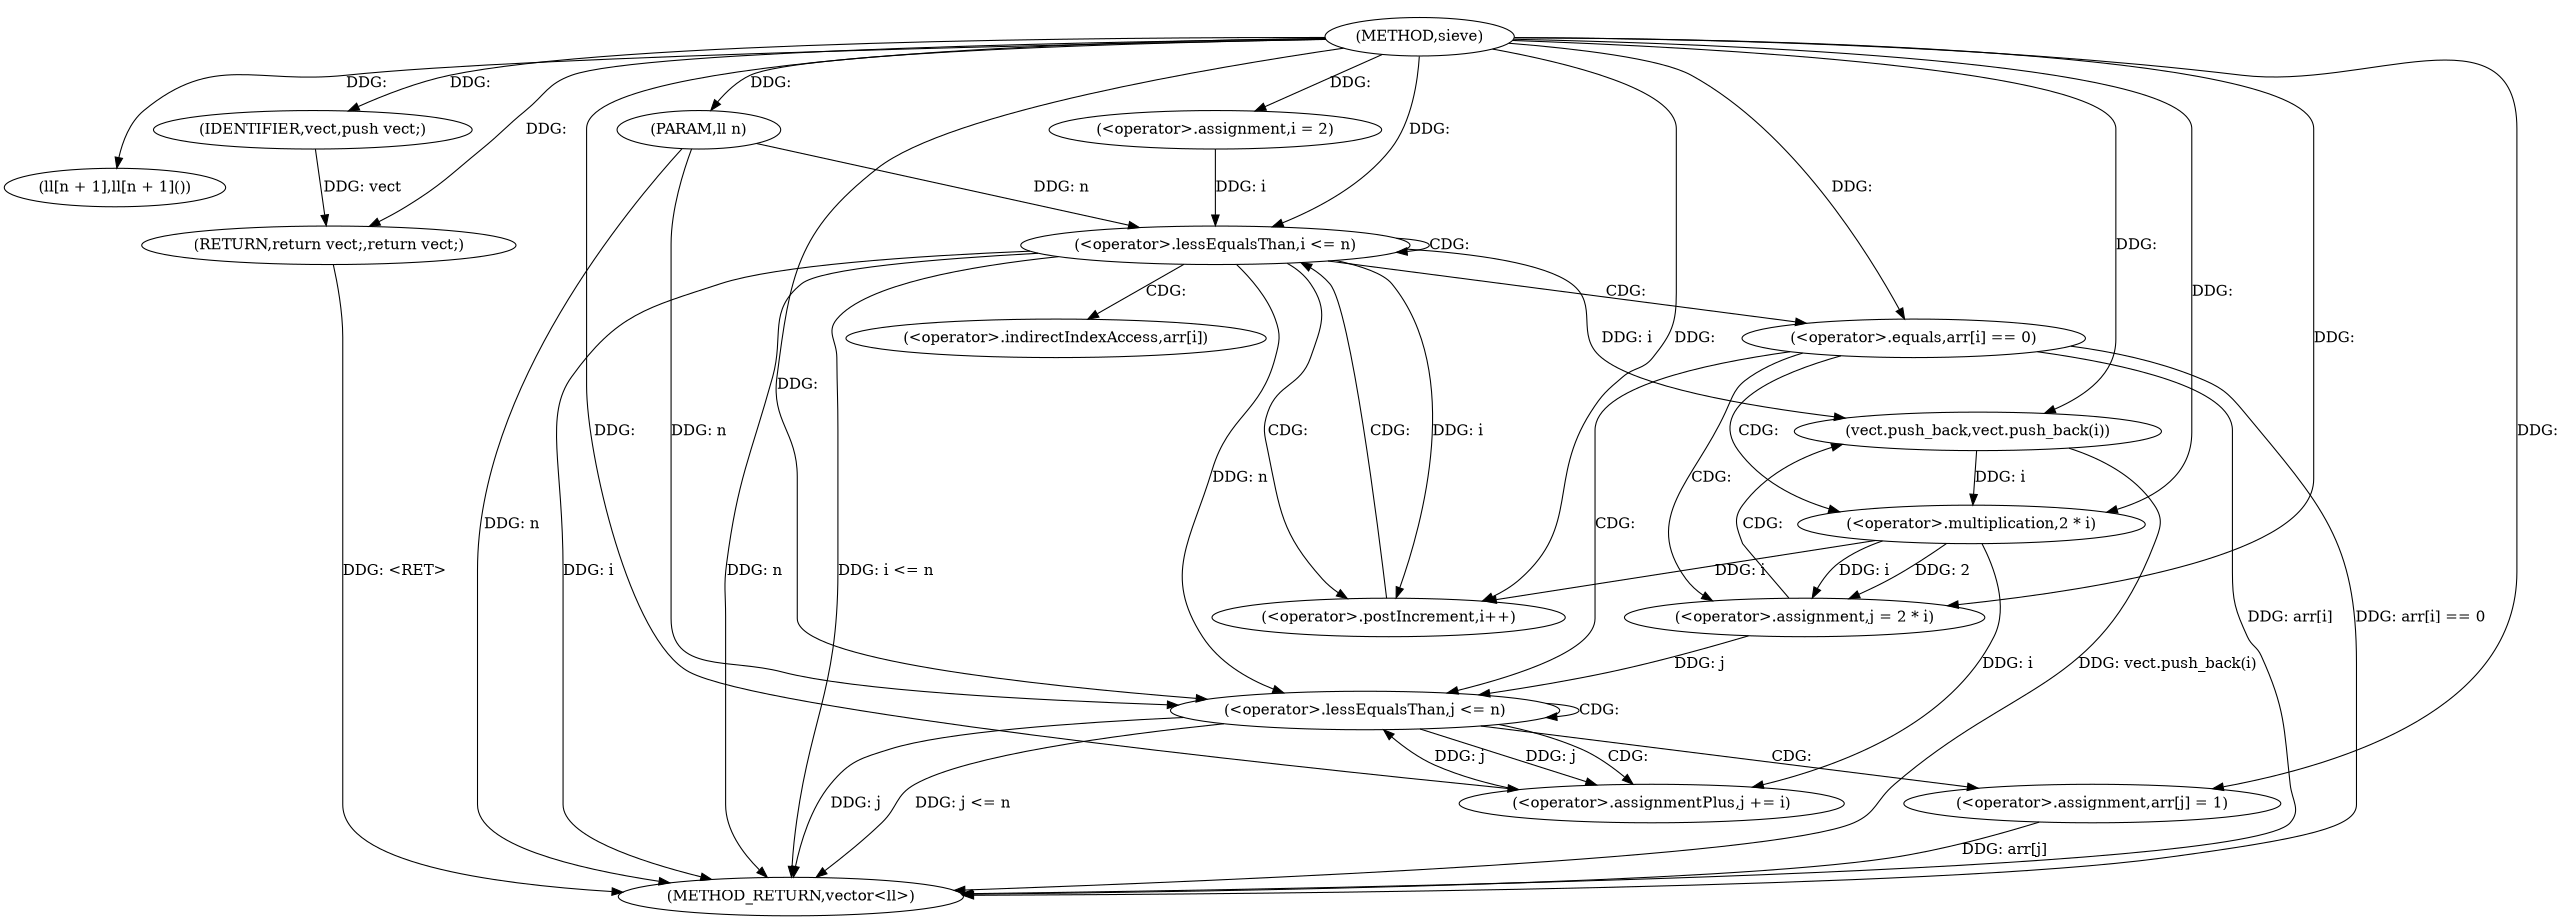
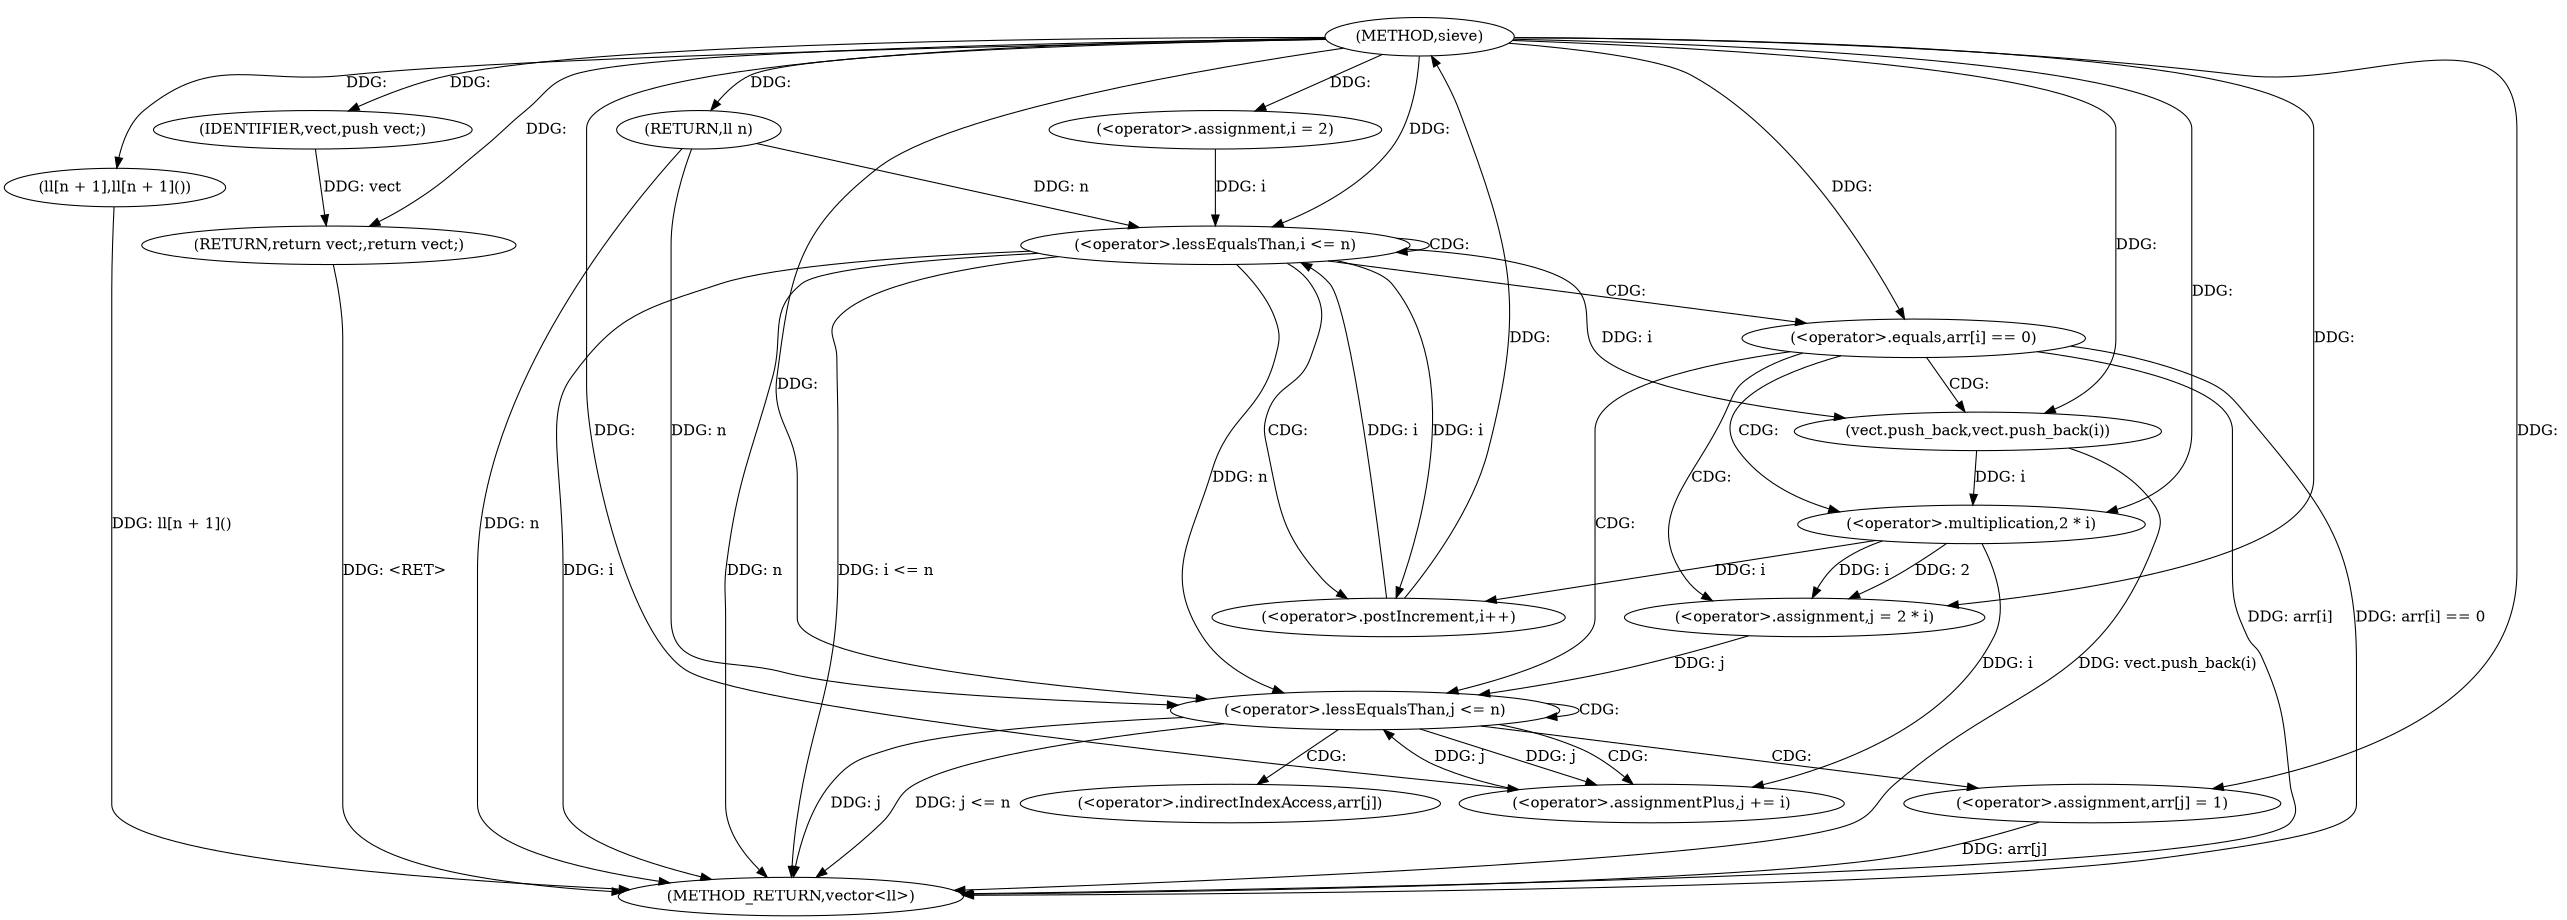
node "(PARAM,ll n)": label "(PARAM,ll n)" -> "(RETURN,ll n)"
edge "(METHOD,sieve)" -> "(<operator>.postIncrement,i++)": reversed
node "(<operator>.indirectIndexAccess,arr[i])": removed
edge "(<operator>.postIncrement,i++)" -> "(<operator>.lessEqualsThan,i <= n)": label "CDG: " -> "DDG: i"
edge "(<operator>.assignment,j = 2 * i)" -> "(vect.push_back,vect.push_back(i))": now "(<operator>.equals,arr[i] == 0)" -> "(vect.push_back,vect.push_back(i))"
edge "(ll[n + 1],ll[n + 1]())" -> "(METHOD_RETURN,vector<ll>)": added, label "DDG: ll[n + 1]()"
node "(<operator>.indirectIndexAccess,arr[j])": added
